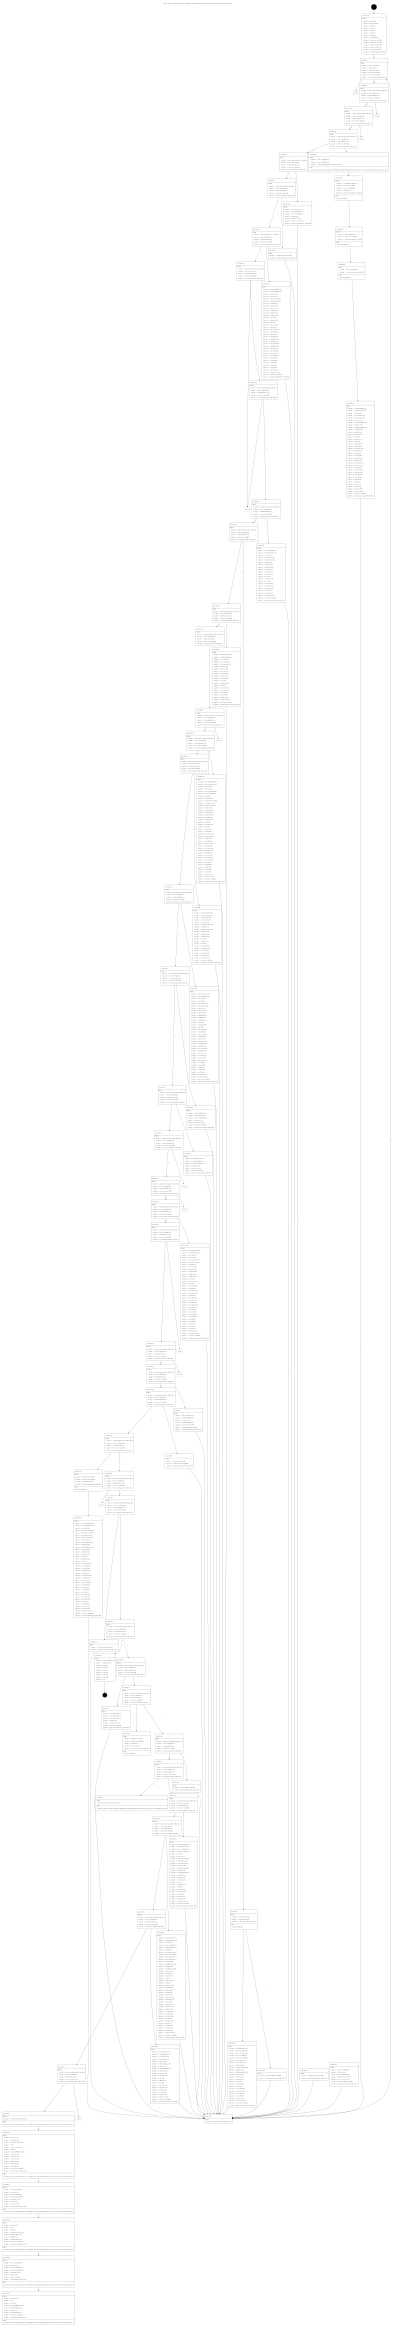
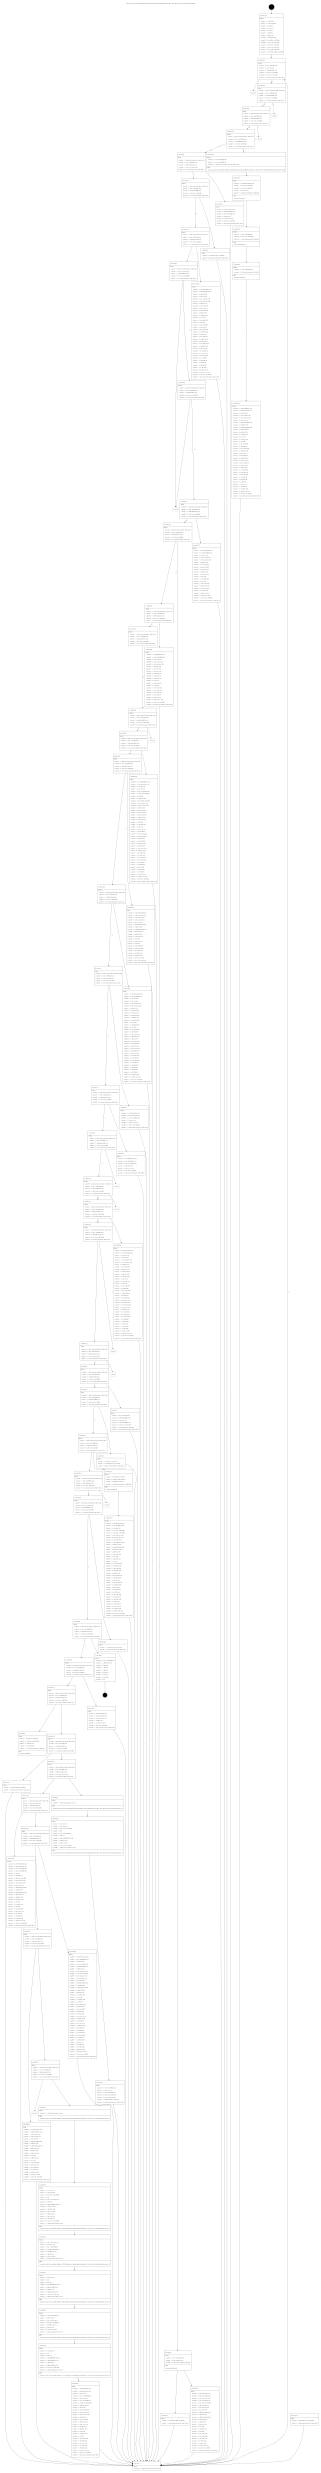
node "0x401a94 [44]": added
node "0x401f84 [110]": added
